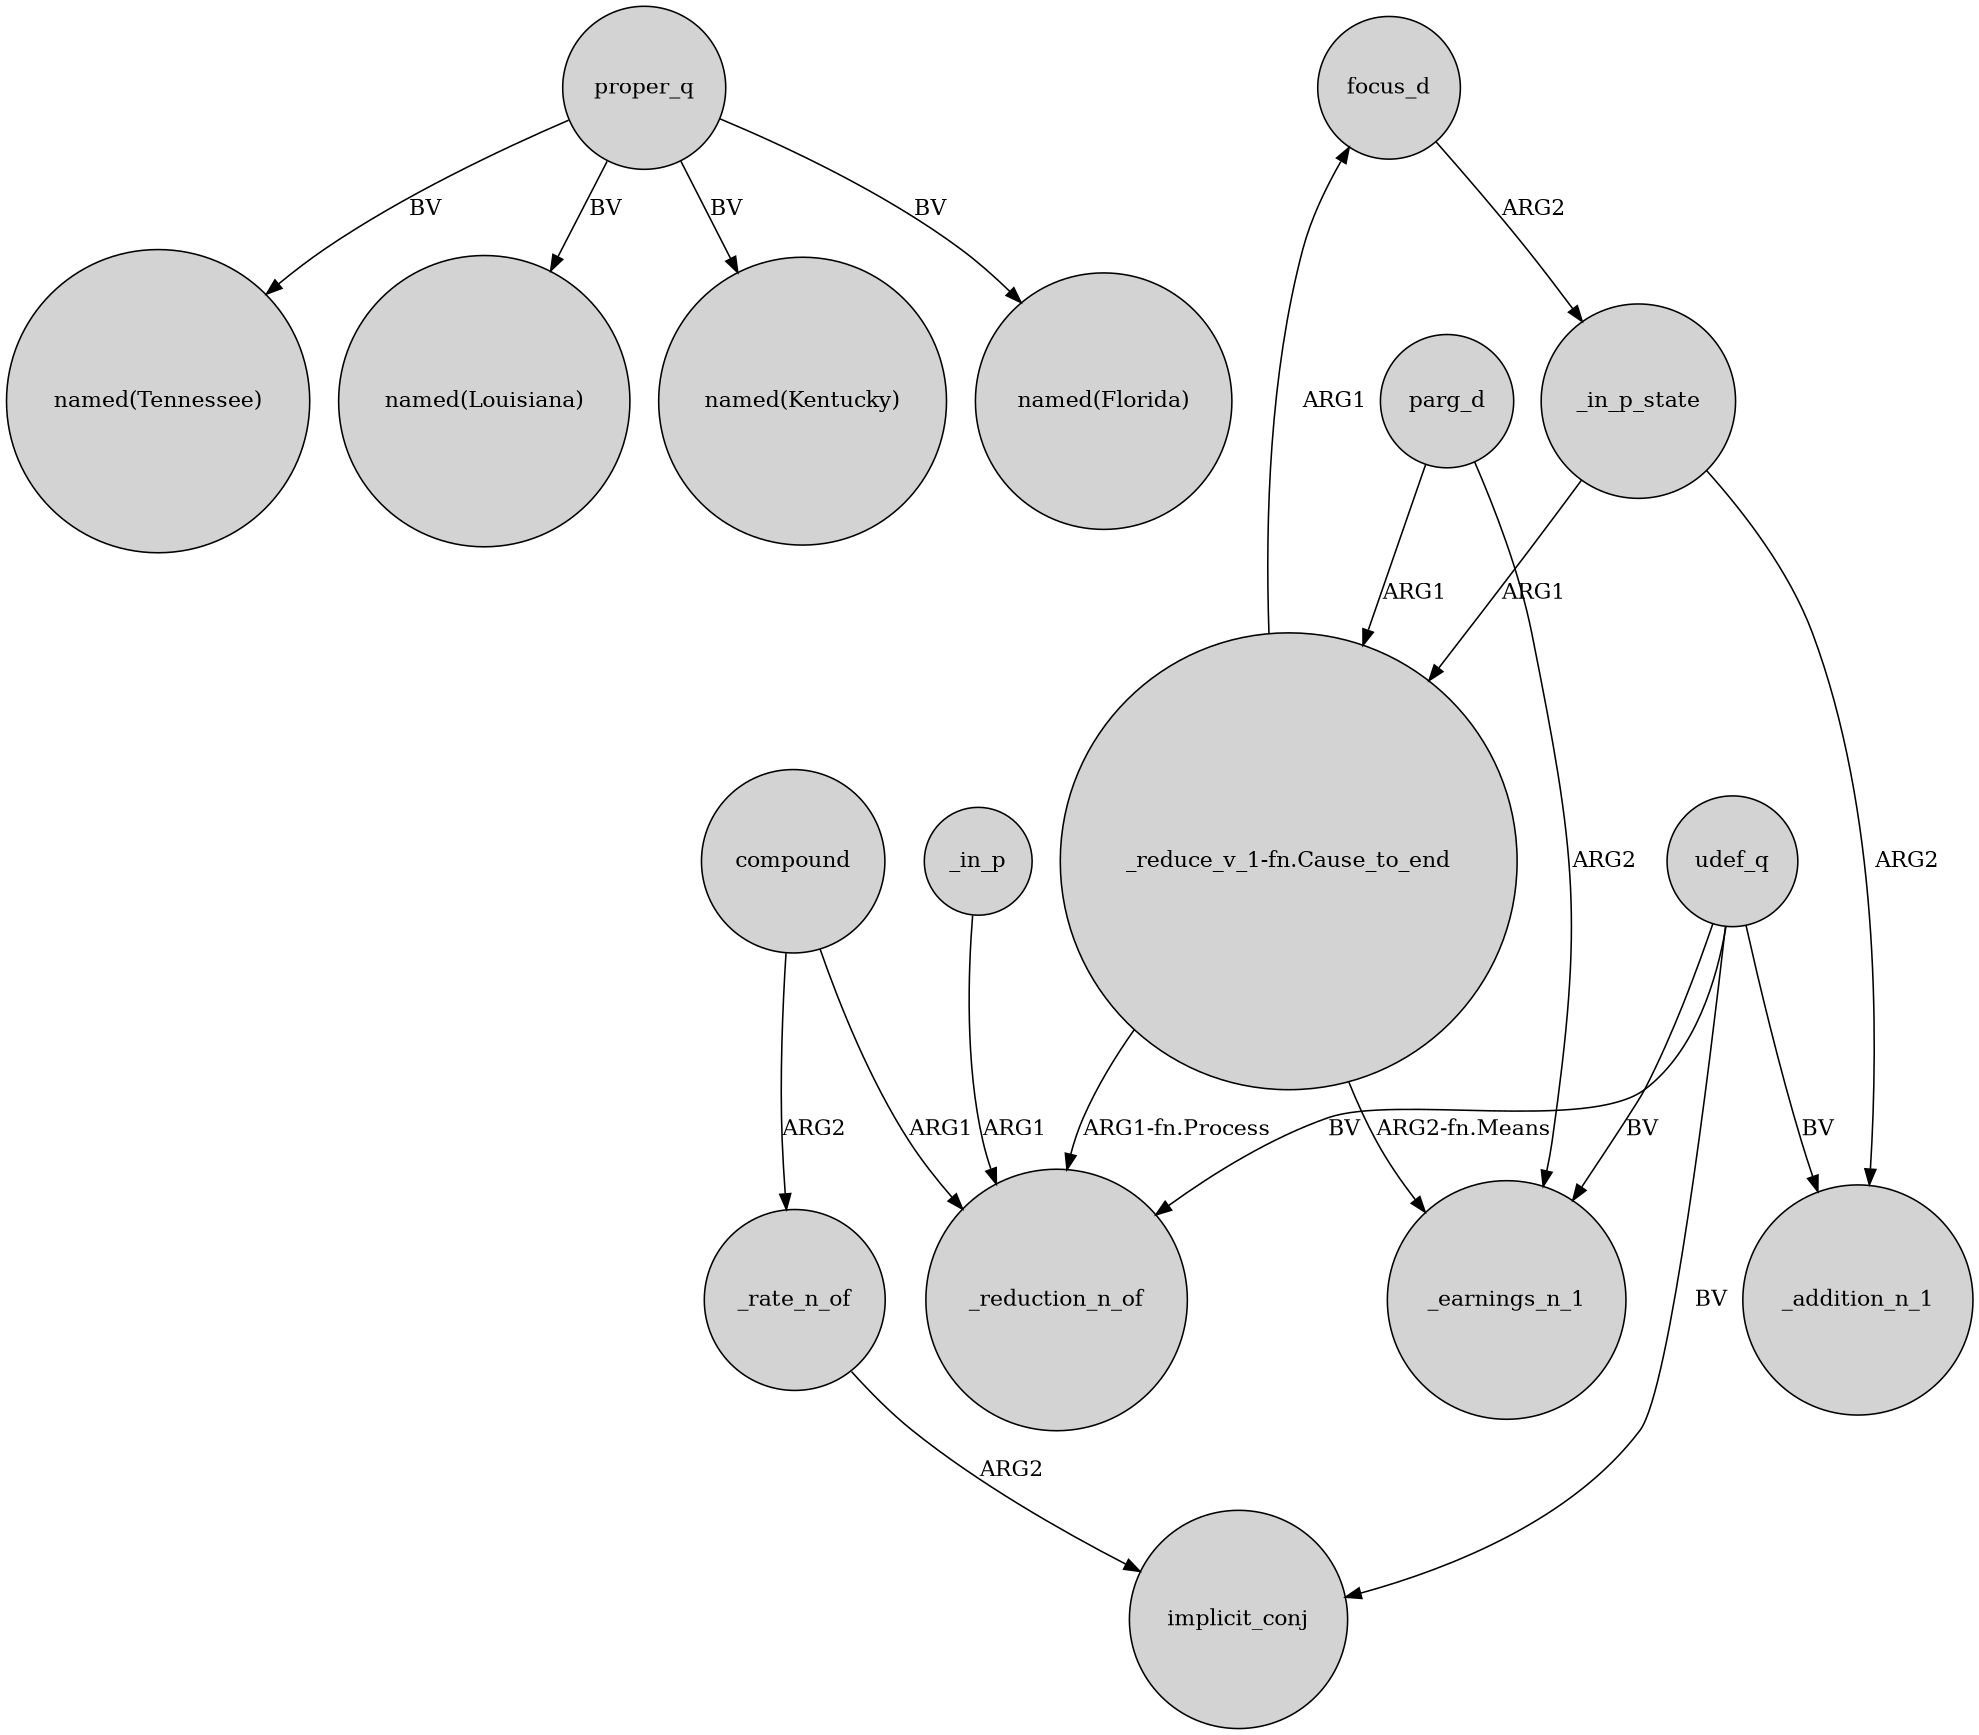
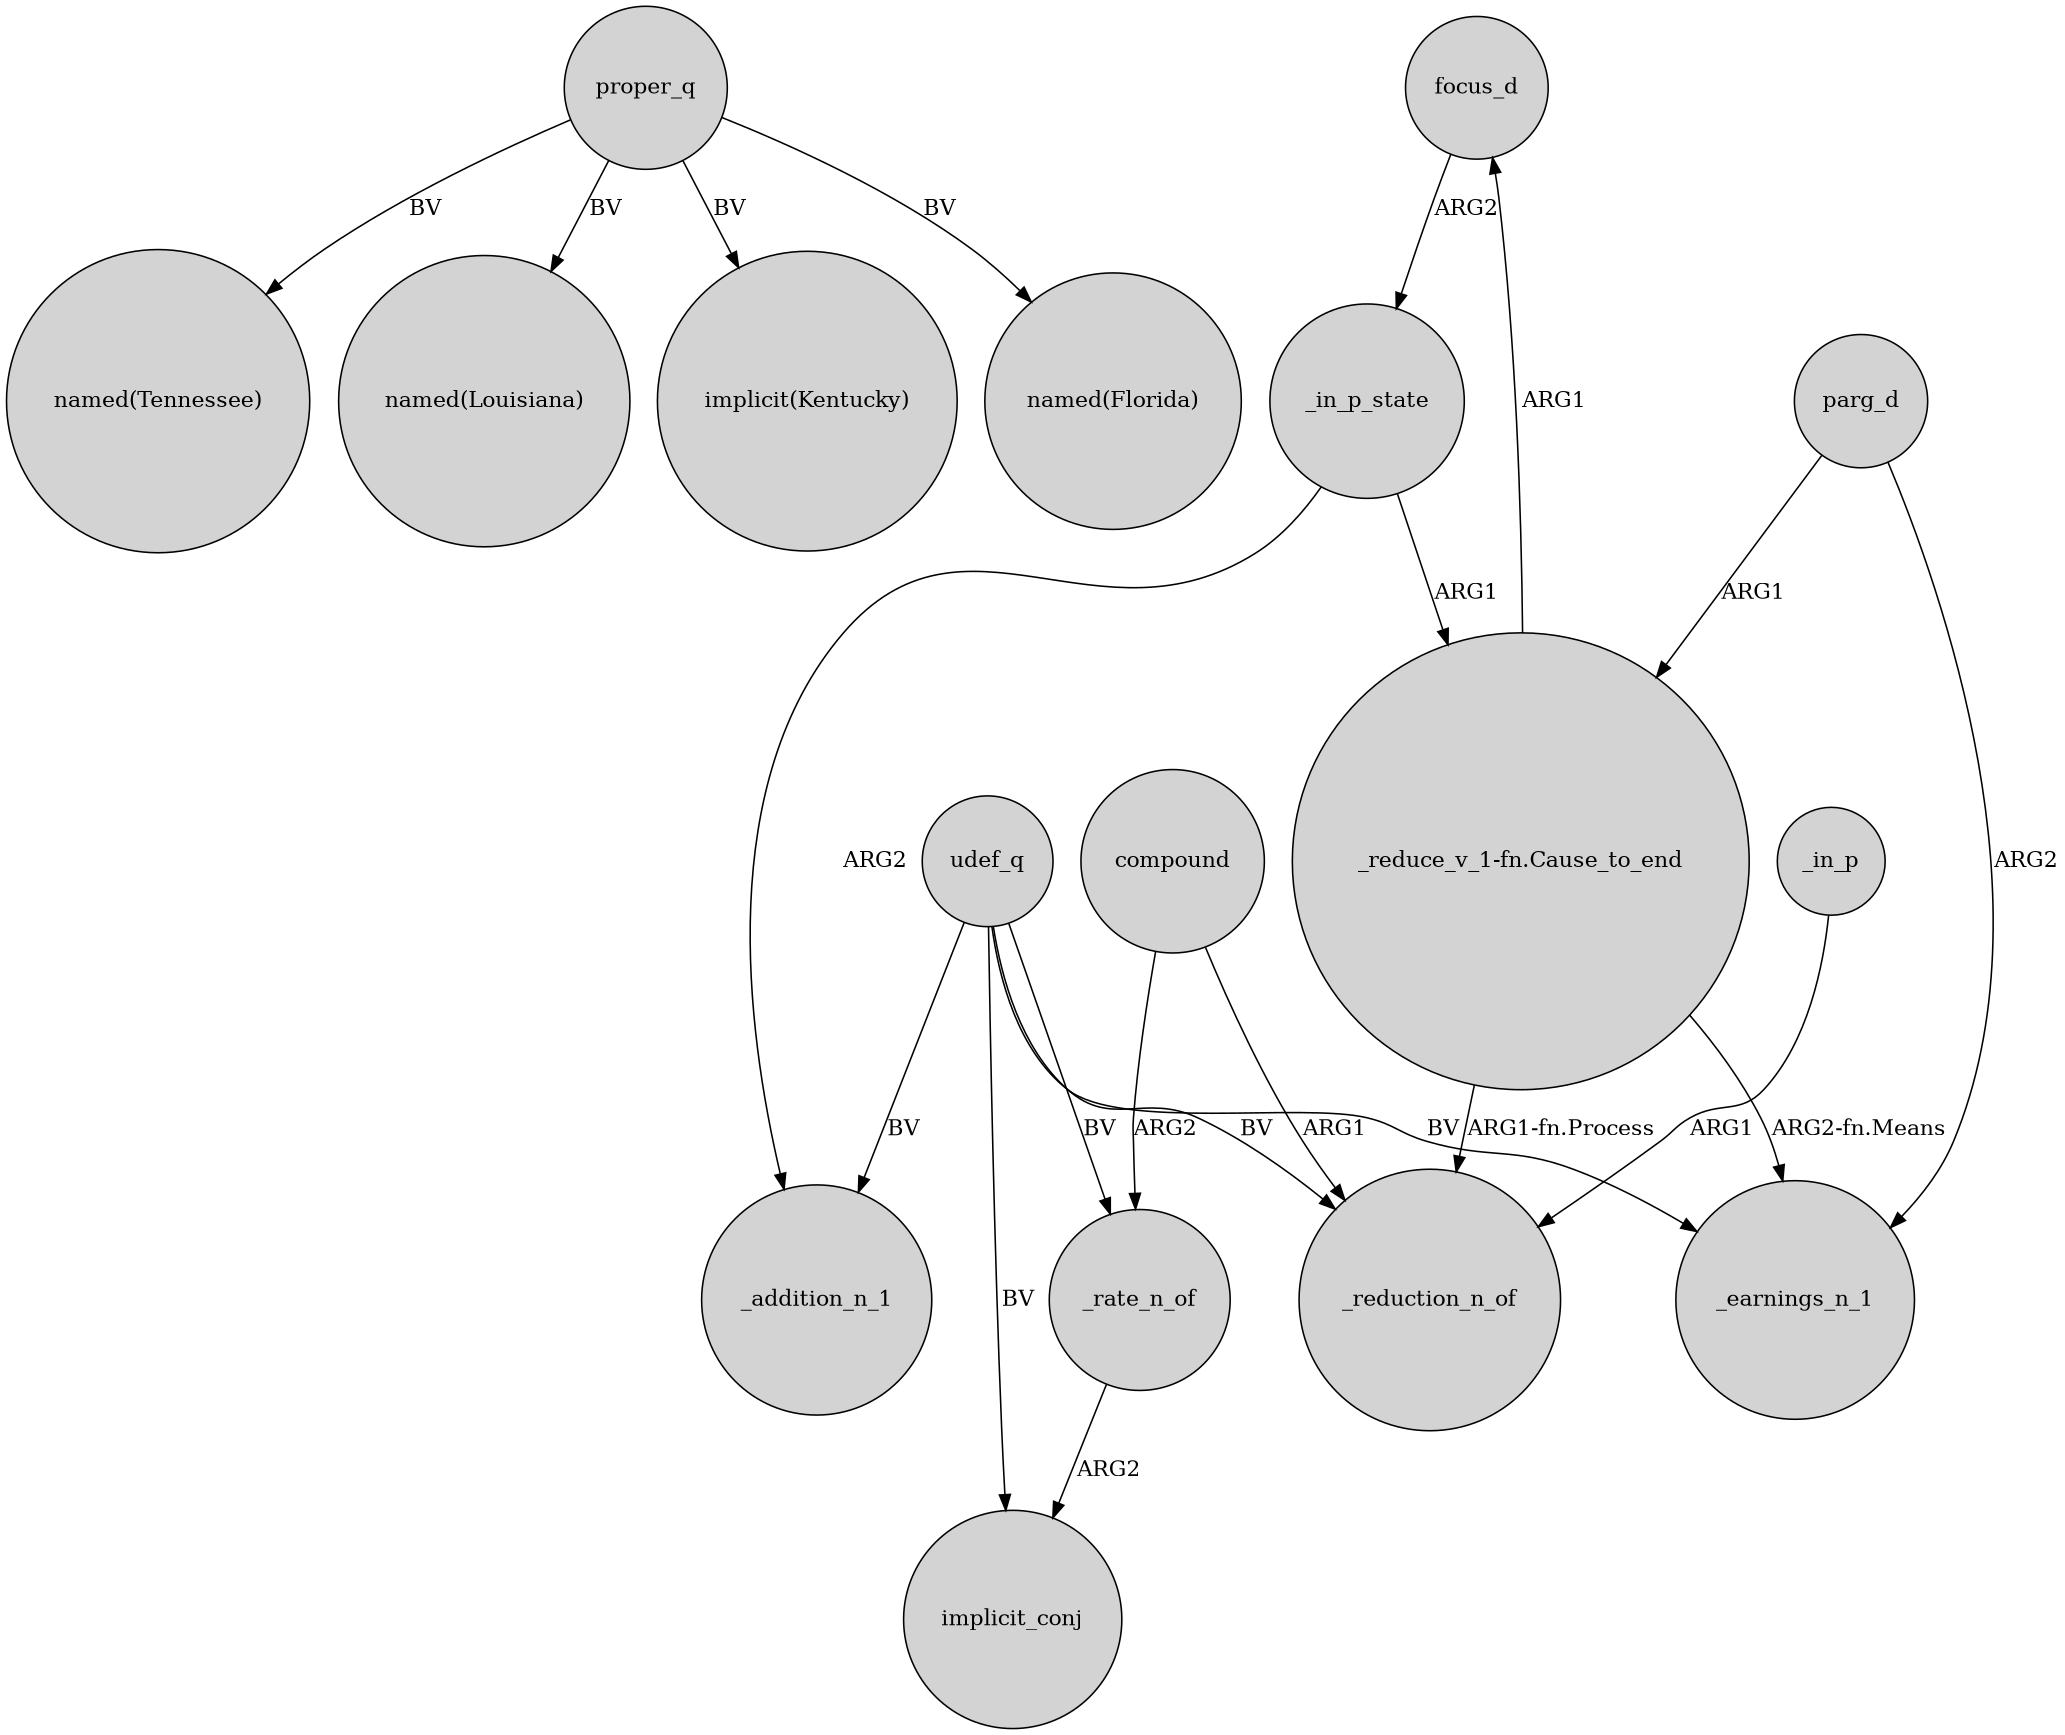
node "named(Kentucky)": label "named(Kentucky)" -> "implicit(Kentucky)"
edge "udef_q" -> "_rate_n_of": added, label "BV"
